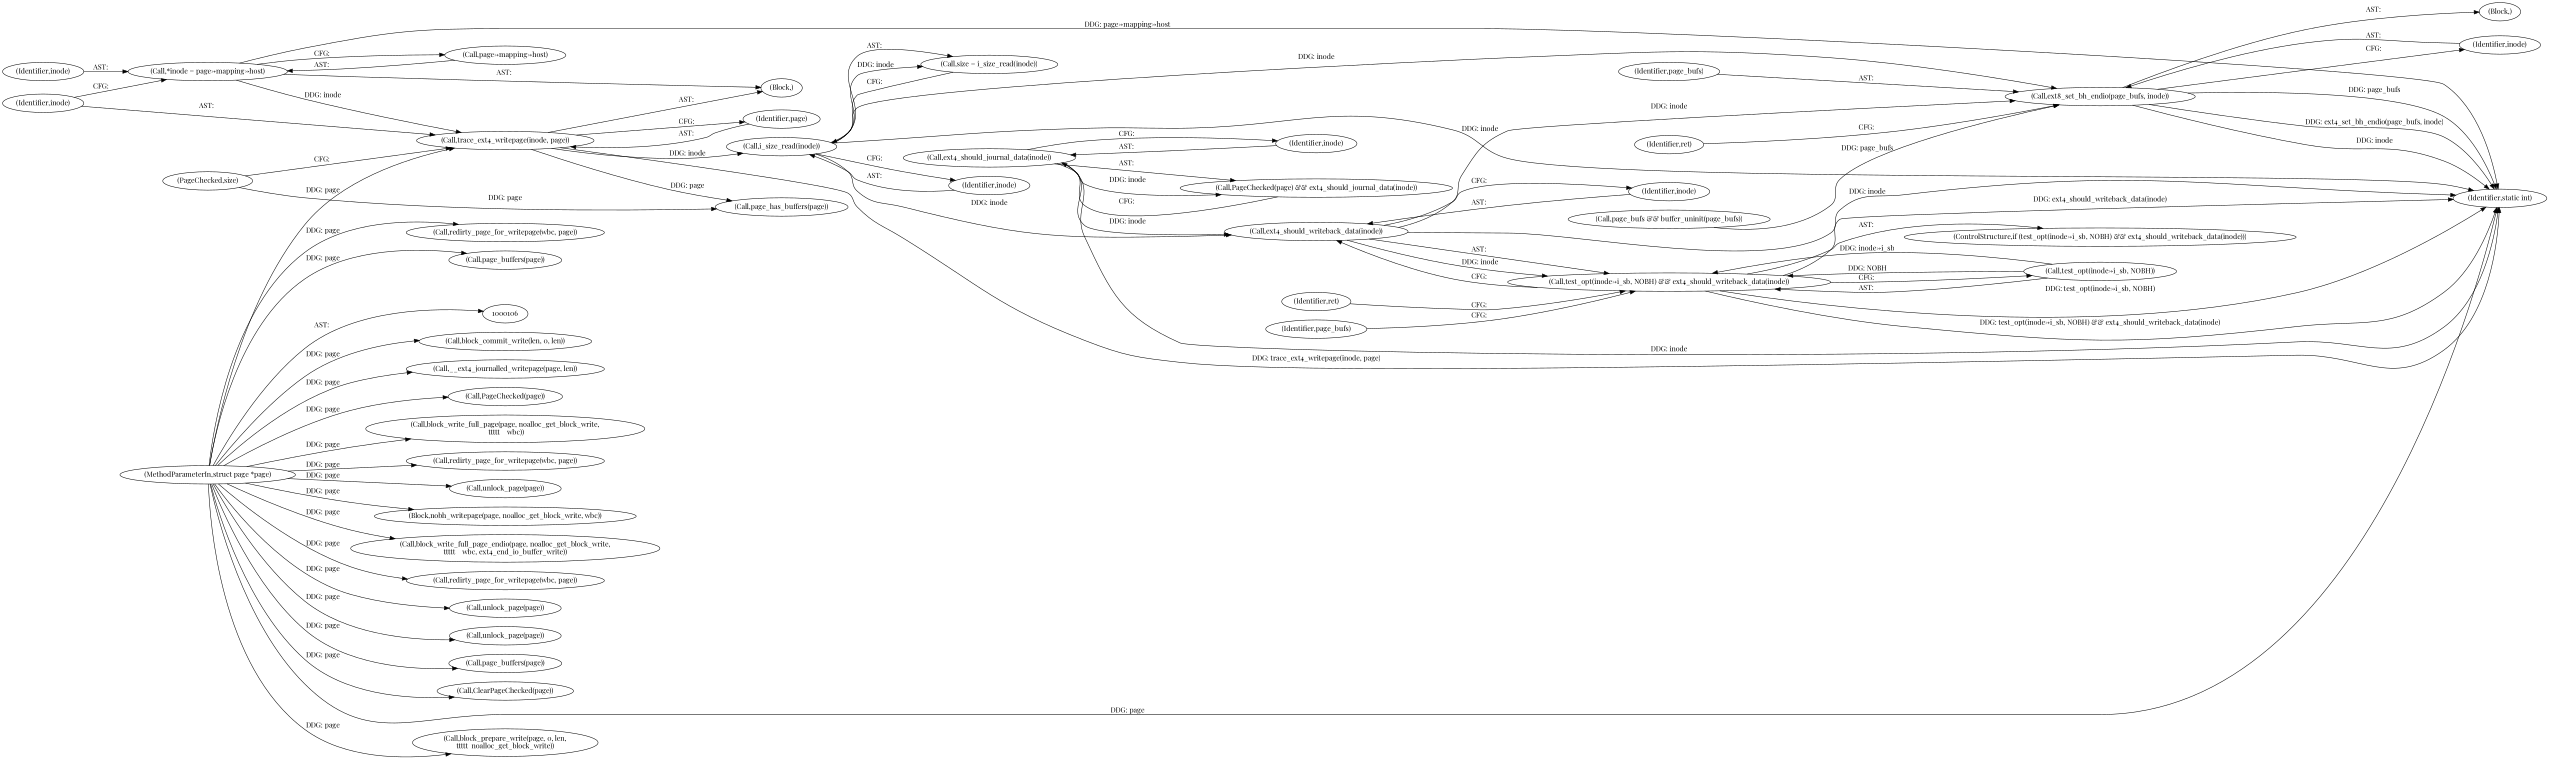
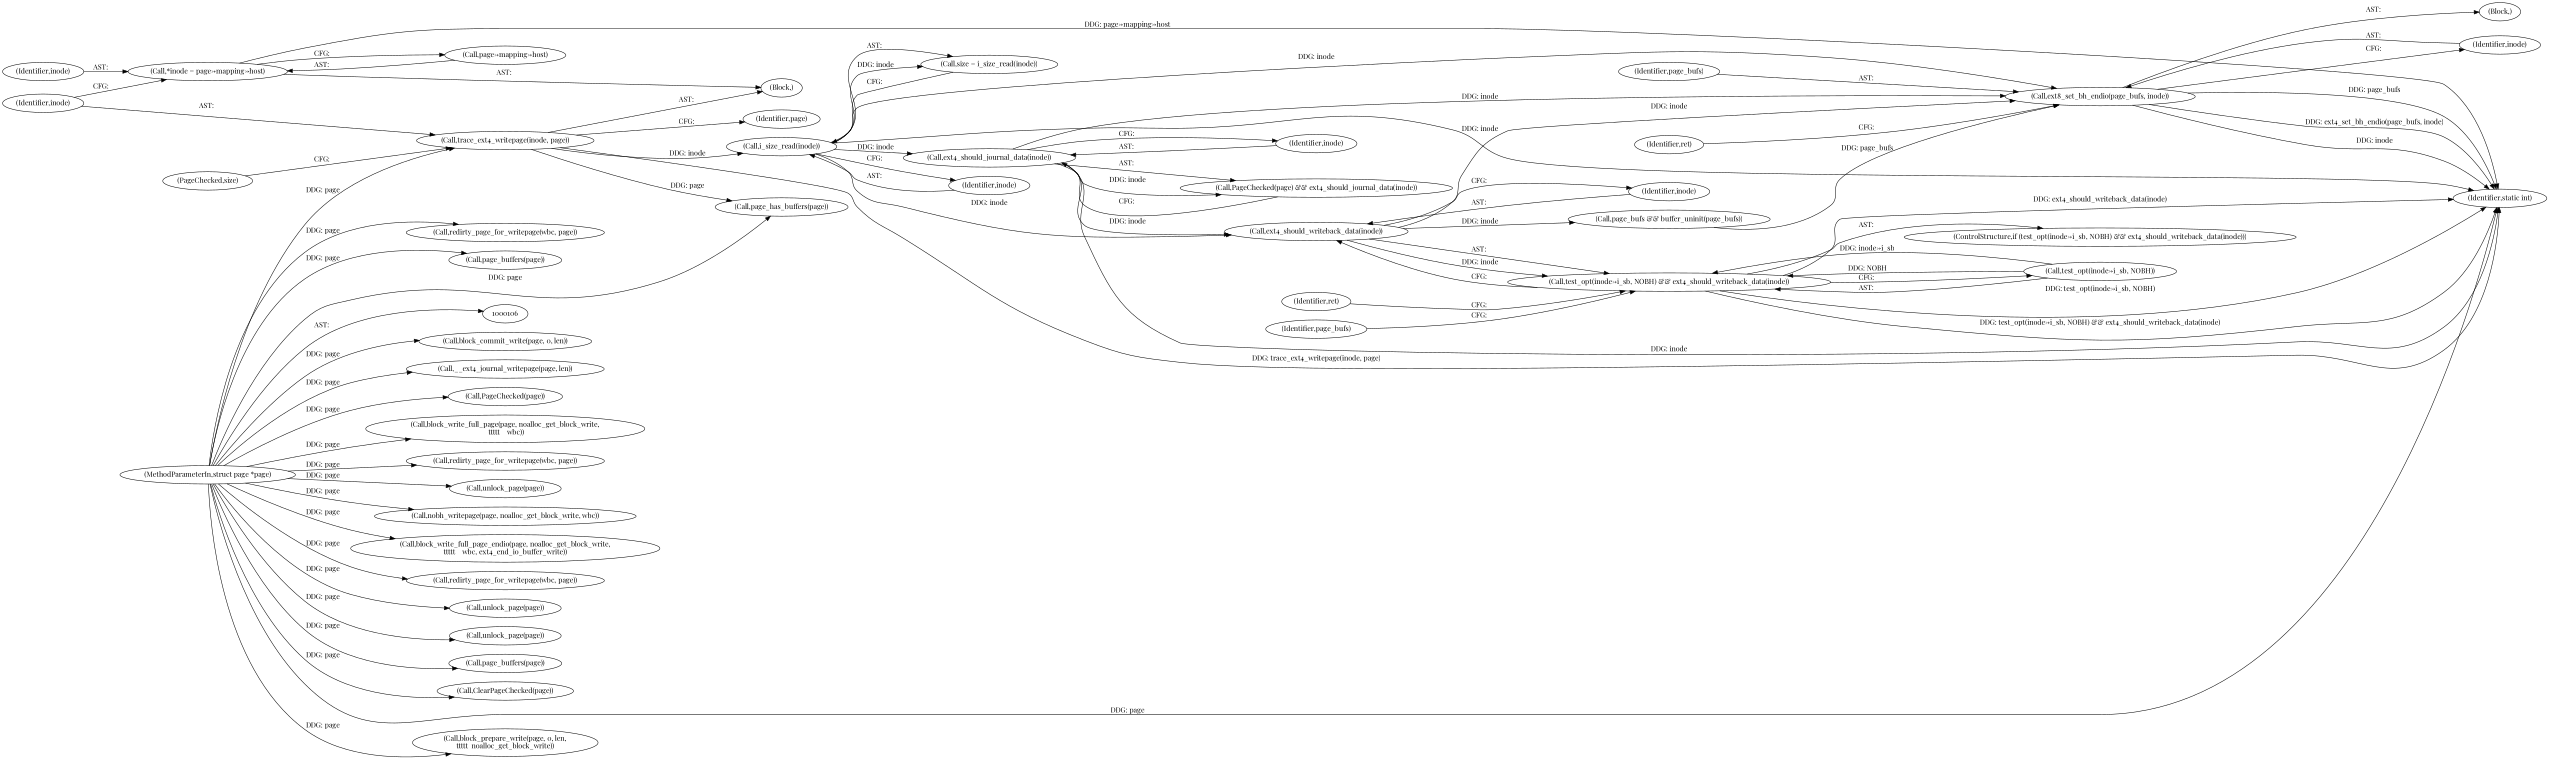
edge "(Call,ext4_should_journal_data(inode))" -> "(Call,ext8_set_bh_endio(page_bufs, inode))": added, label "DDG: inode"
edge "(Call,*inode = page->mapping->host)" -> "(Call,trace_ext4_writepage(inode, page))": removed, label "DDG: inode"
edge "(Identifier,page)" -> "(Call,trace_ext4_writepage(inode, page))": removed, label "AST:"
edge "(Call,i_size_read(inode))" -> "(Call,ext4_should_journal_data(inode))": added, label "DDG: inode"
edge "(Call,ext4_should_writeback_data(inode))" -> "(Identifier,static int)": now "(Call,ext4_should_writeback_data(inode))" -> "(Call,page_bufs && buffer_uninit(page_bufs))"
edge "(PageChecked,size)" -> "(Call,page_has_buffers(page))": now "(MethodParameterIn,struct page *page)" -> "(Call,page_has_buffers(page))"
node "(Call,block_commit_write(len, 0, len))": label "(Call,block_commit_write(len, 0, len))" -> "(Call,block_commit_write(page, 0, len))"
node "(Call,__ext4_journalled_writepage(page, len))": label "(Call,__ext4_journalled_writepage(page, len))" -> "(Call,__ext4_journal_writepage(page, len))"
node "(Block,nobh_writepage(page, noalloc_get_block_write, wbc))": label "(Block,nobh_writepage(page, noalloc_get_block_write, wbc))" -> "(Call,nobh_writepage(page, noalloc_get_block_write, wbc))"
